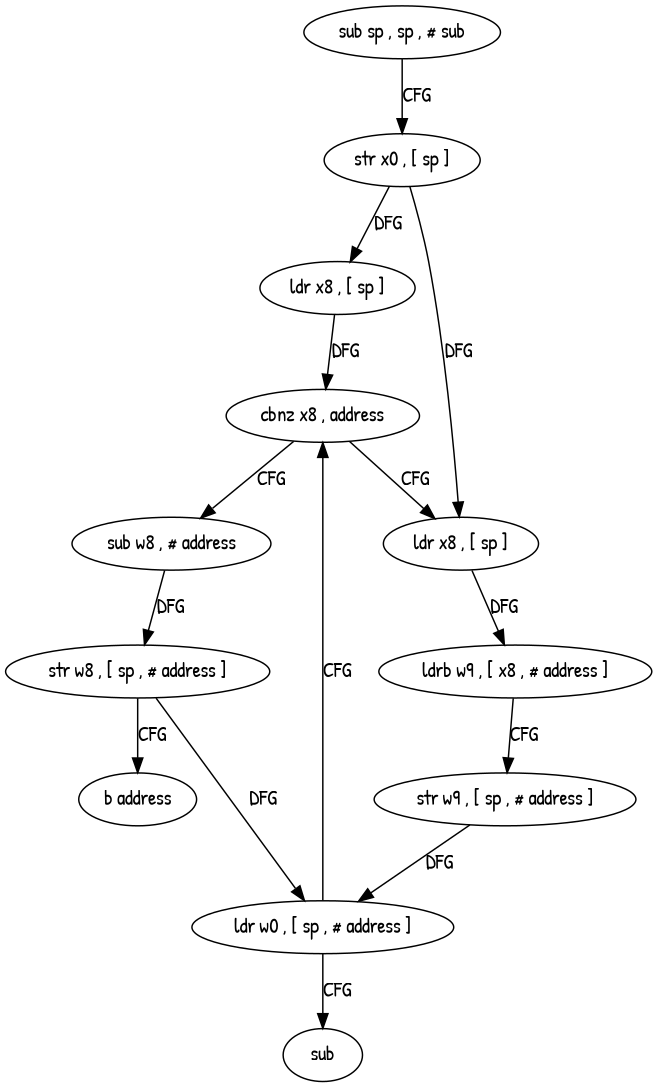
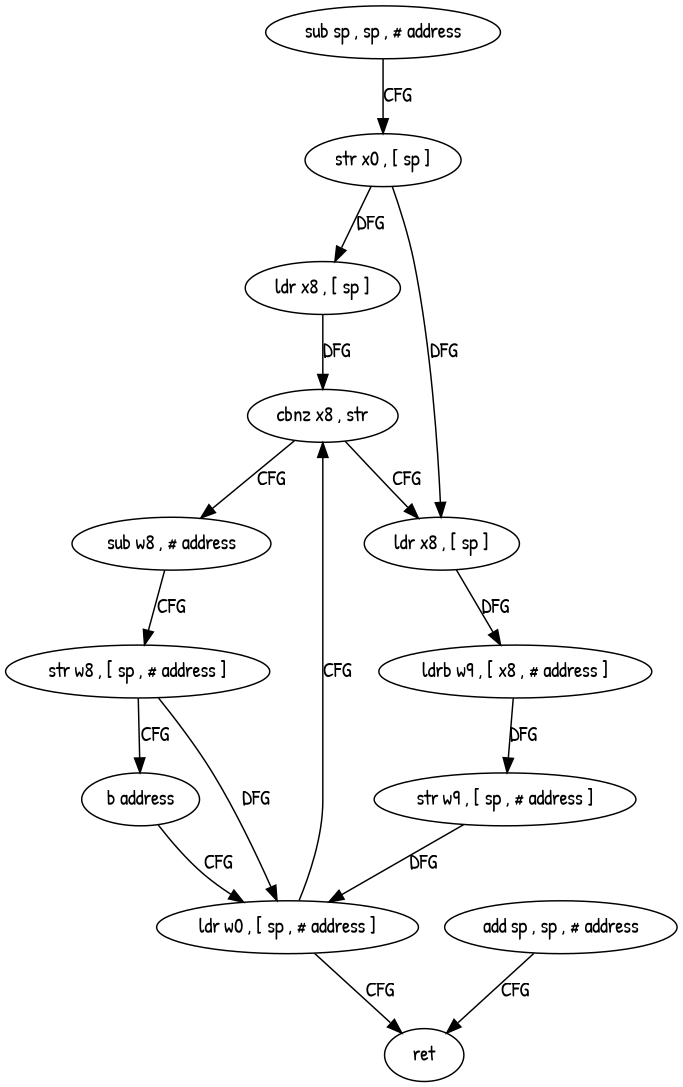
node "sub sp , sp , # sub": label "sub sp , sp , # sub" -> "sub sp , sp , # address"
node "cbnz x8 , address": label "cbnz x8 , address" -> "cbnz x8 , str"
edge "sub w8 , # address" -> "str w8 , [ sp , # address ]": label "DFG" -> "CFG"
edge "ldrb w9 , [ x8 , # address ]" -> "str w9 , [ sp , # address ]": label "CFG" -> "DFG"
edge "b address" -> "ldr w0 , [ sp , # address ]": added, label "CFG"
node "add sp , sp , # address": added
node "sub": label "sub" -> "ret"
